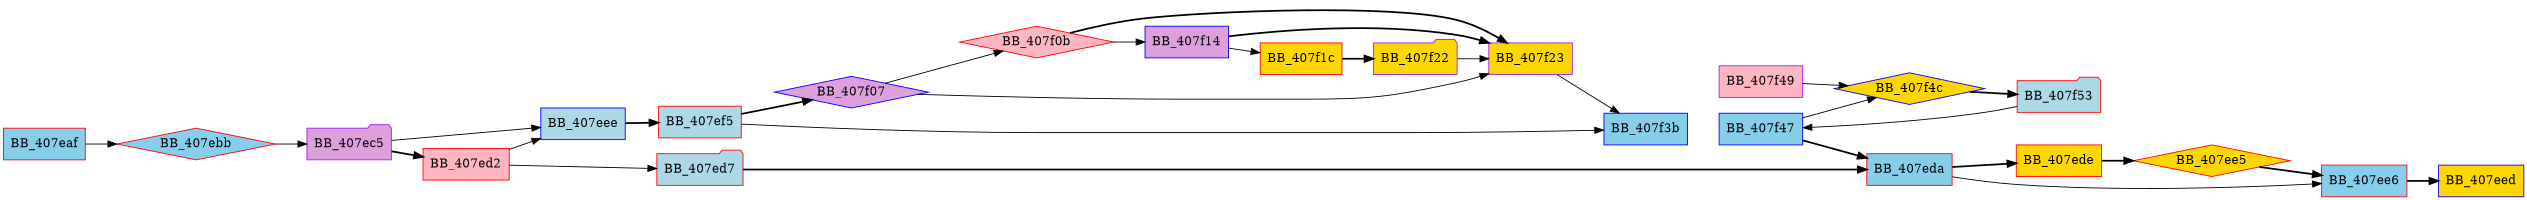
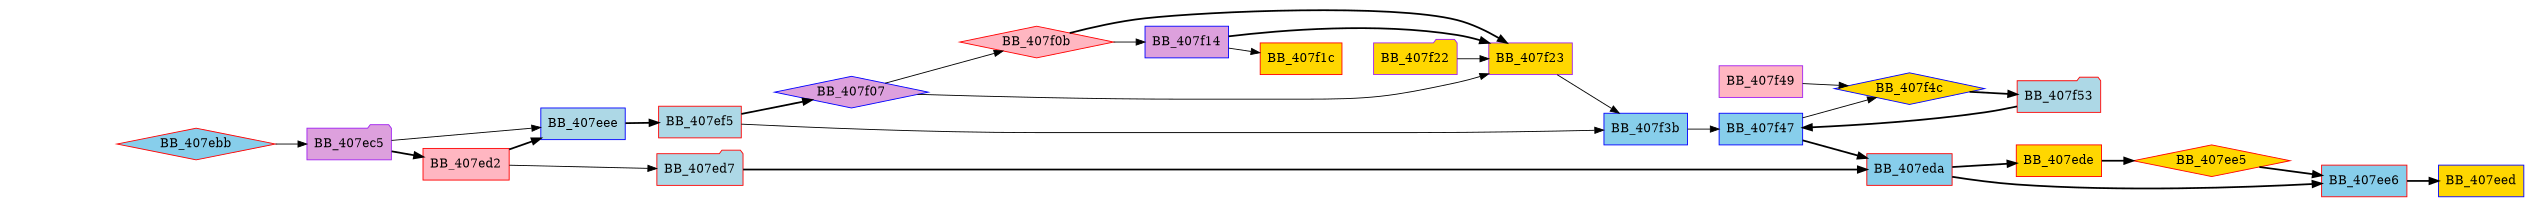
edge "BB_407f1c" -> "BB_407f22": removed
edge "BB_407f53" -> "BB_407f47": style solid -> bold
edge "BB_407f3b" -> "BB_407f47": added
node "BB_407eaf": removed
edge "BB_407ed2" -> "BB_407eee": style solid -> bold
edge "BB_407eda" -> "BB_407ee6": style solid -> bold
